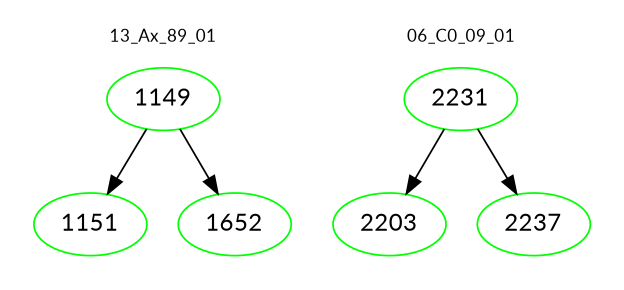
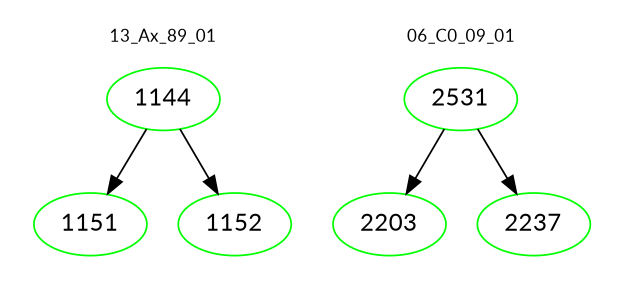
node "1149": label "1149" -> "1144"
node "2231": label "2231" -> "2531"
node "1652": label "1652" -> "1152"
